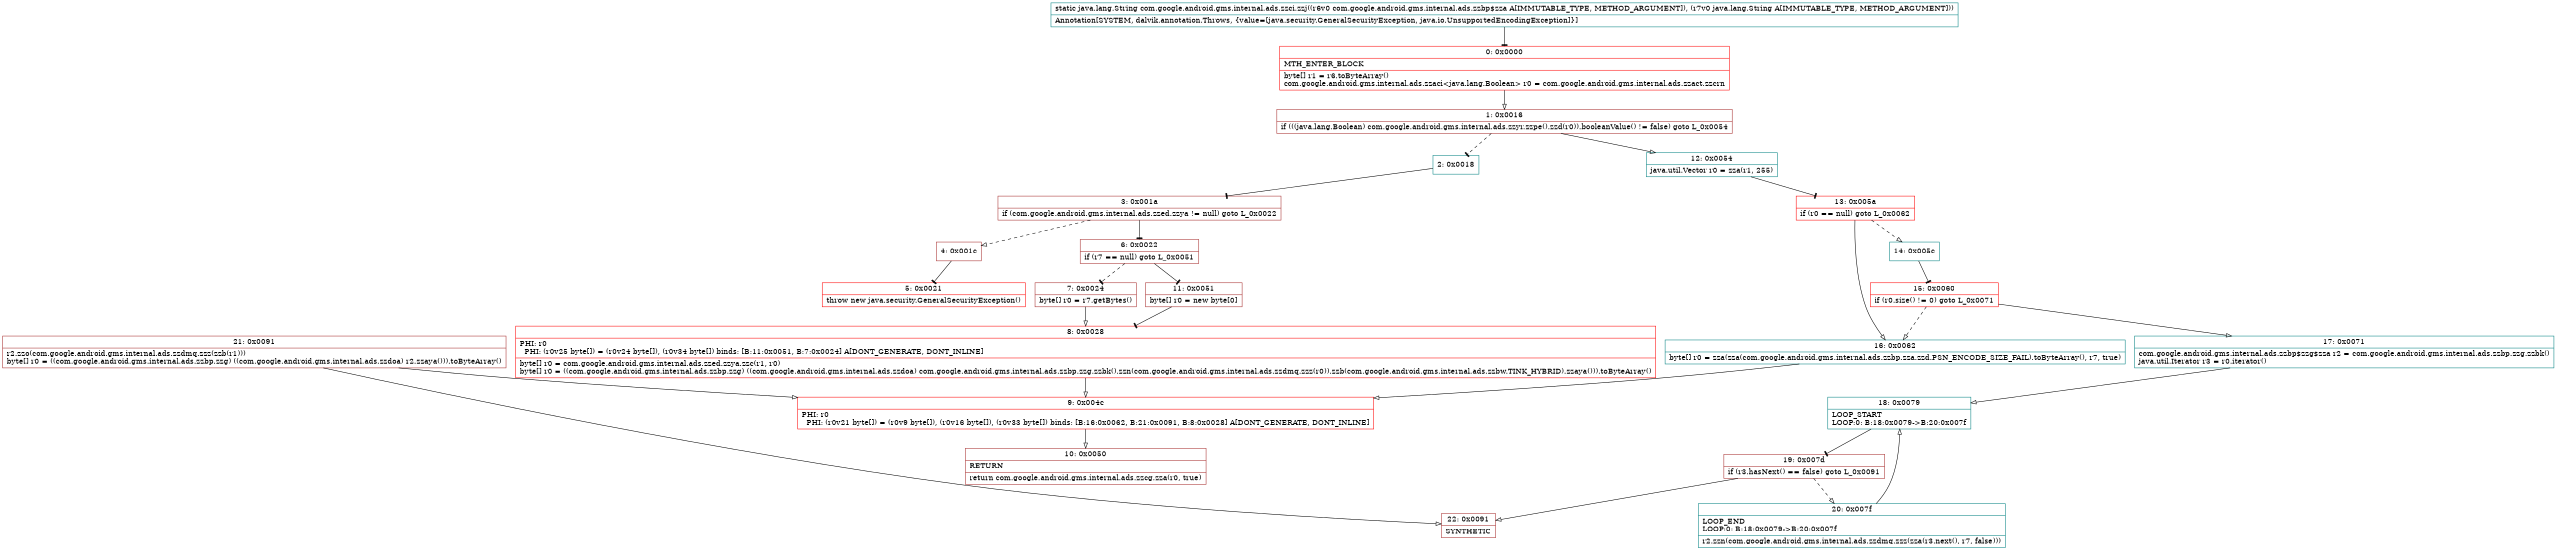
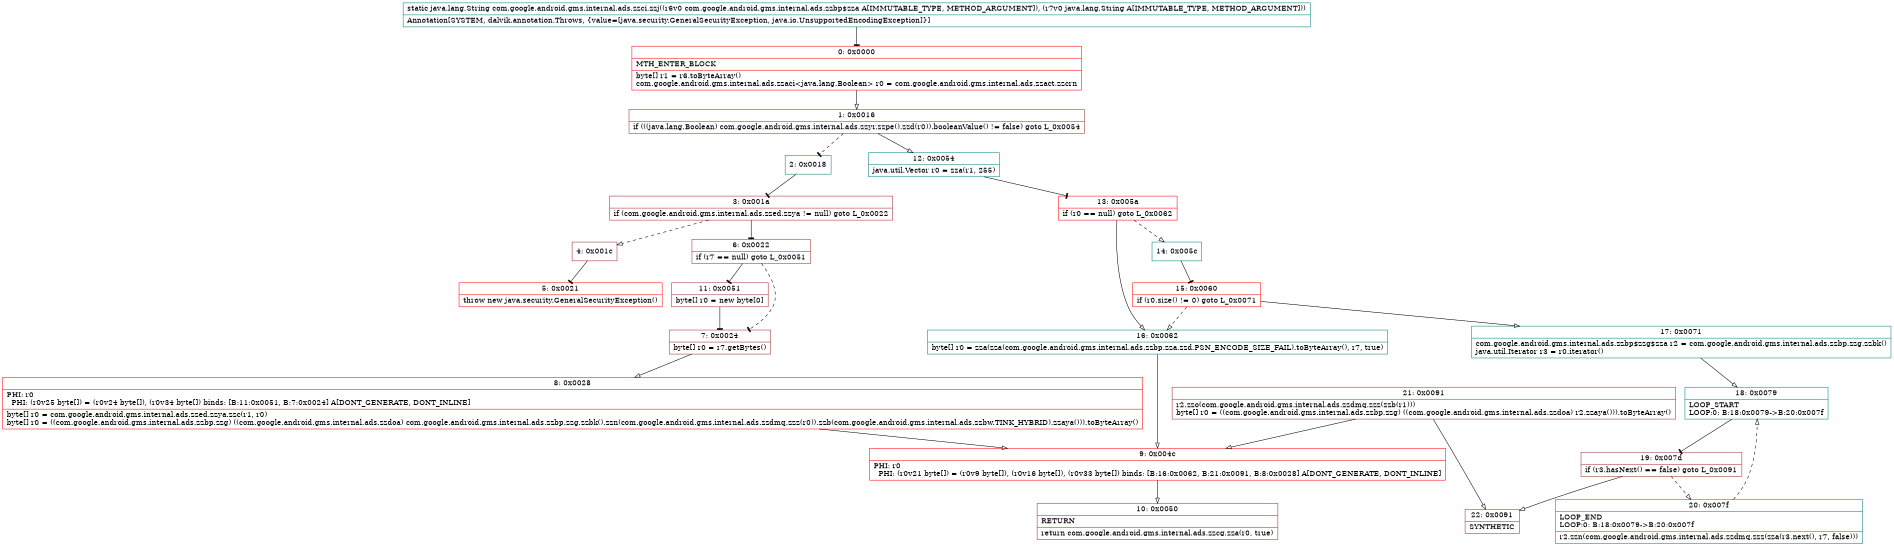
edge "11: 0x0051" -> "8: 0x0028": now "11: 0x0051" -> "7: 0x0024"
edge "20: 0x007f" -> "18: 0x0079": style solid -> dashed
